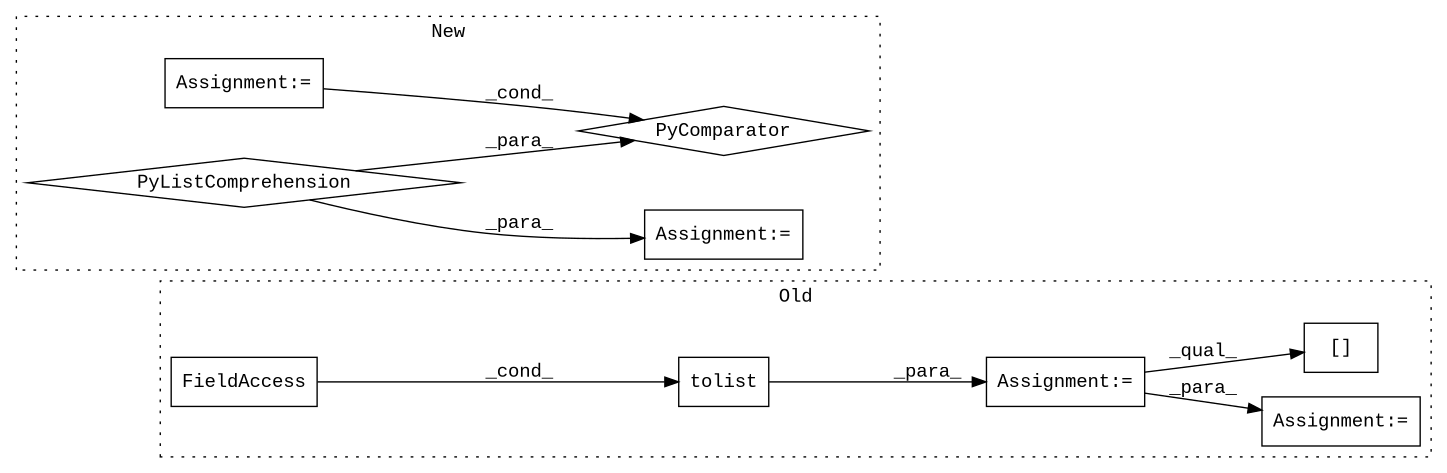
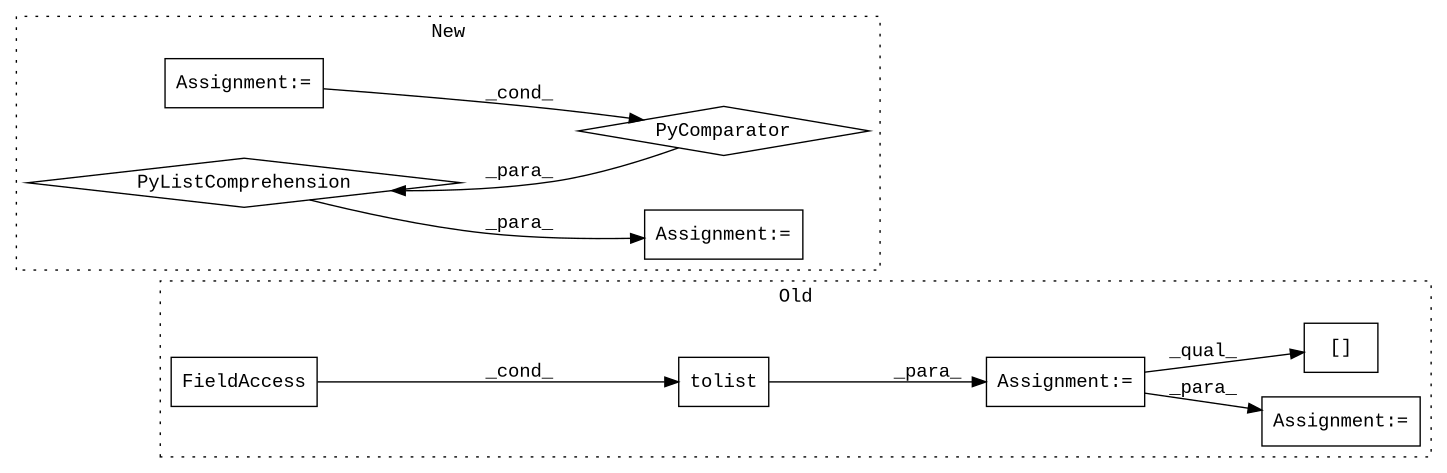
edge "PyListComprehension" -> "PyComparator": reversed
